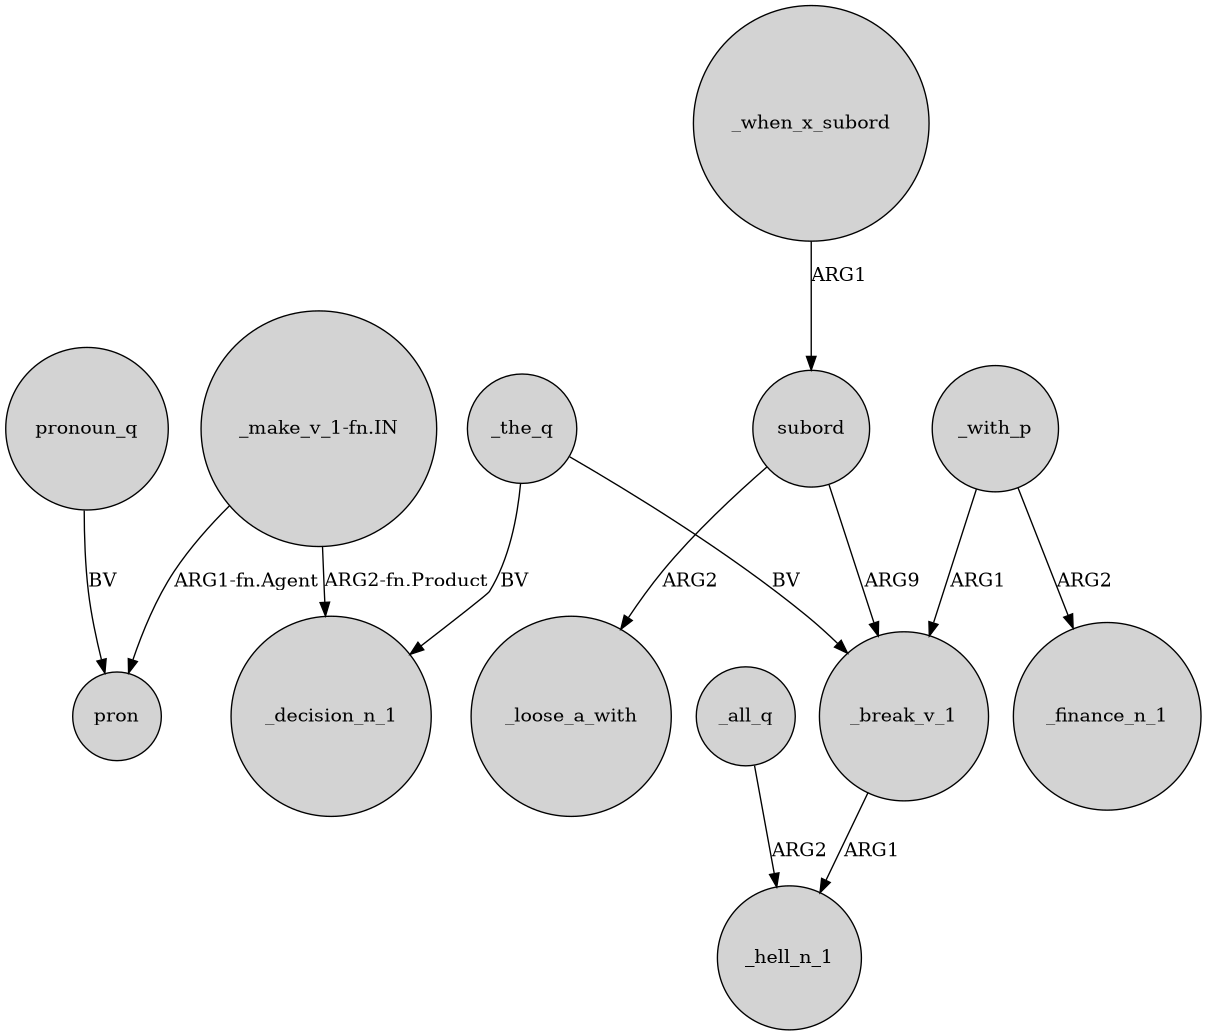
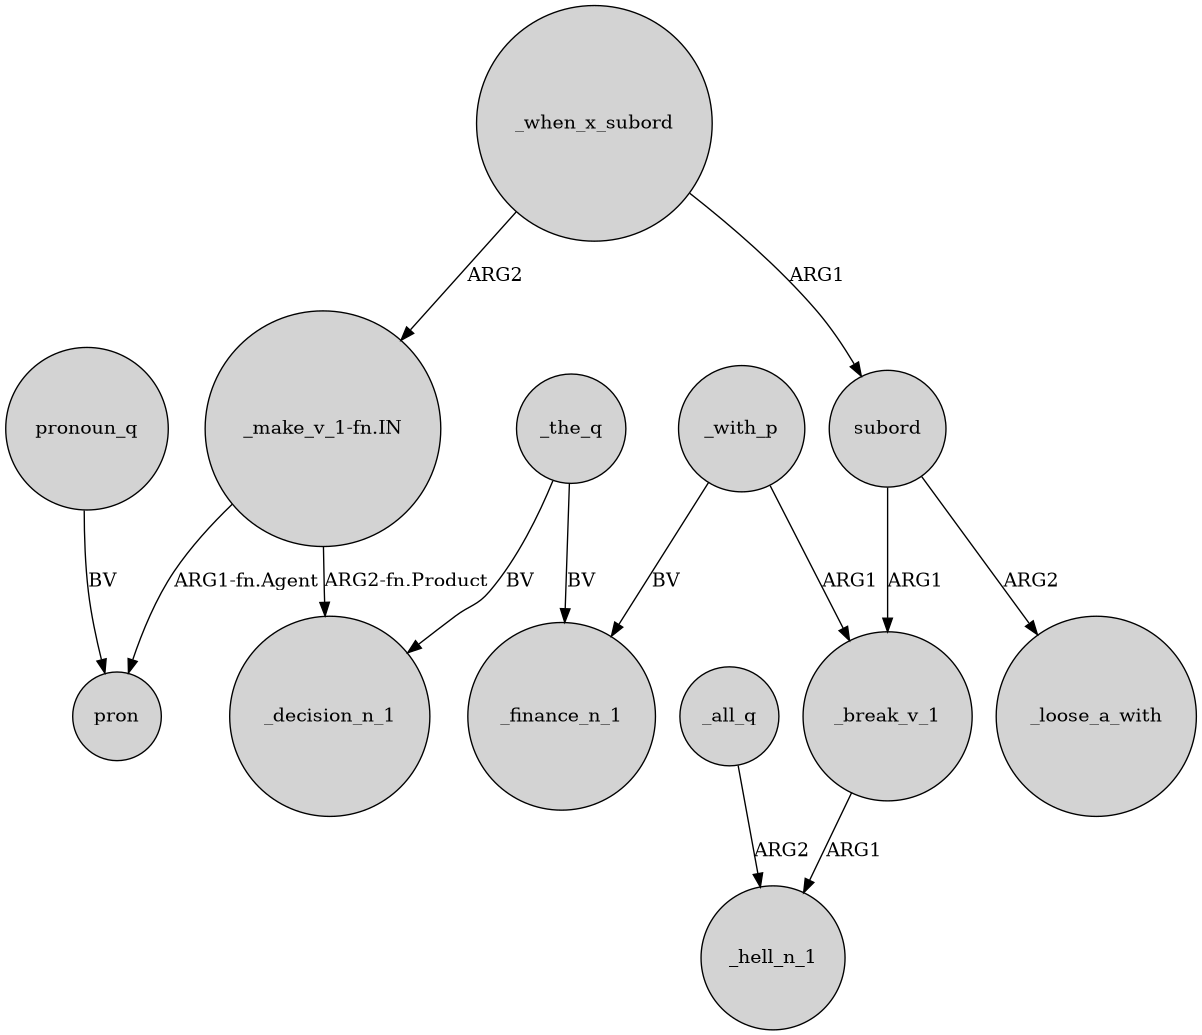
edge "_when_x_subord" -> "_make_v_1-fn.IN": added, label "ARG2"
edge "_the_q" -> "_break_v_1": now "_the_q" -> "_finance_n_1"
edge "subord" -> "_break_v_1": label "ARG9" -> "ARG1"
edge "_with_p" -> "_finance_n_1": label "ARG2" -> "BV"
